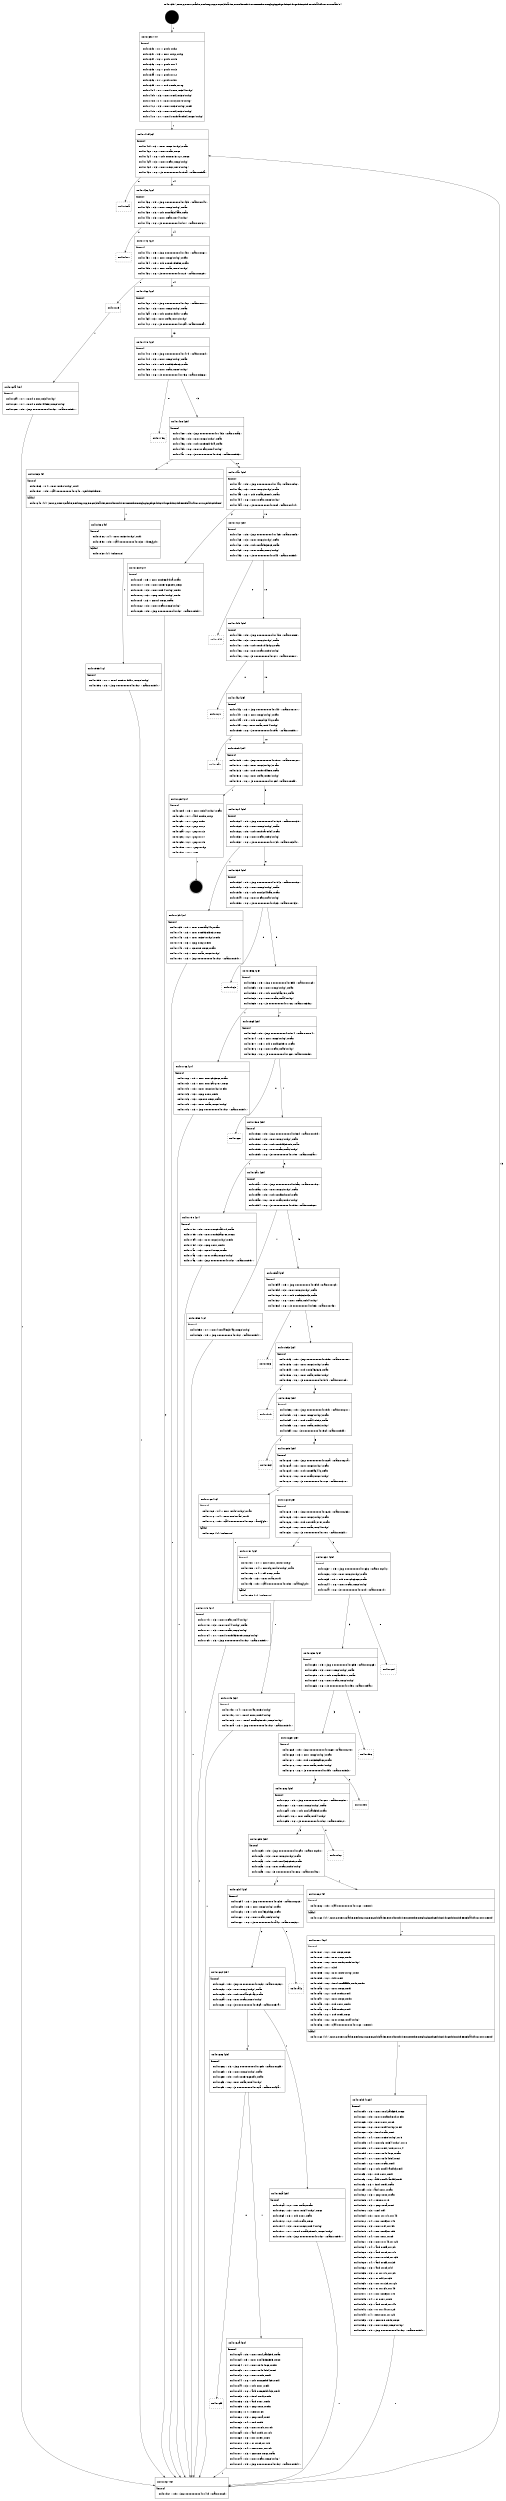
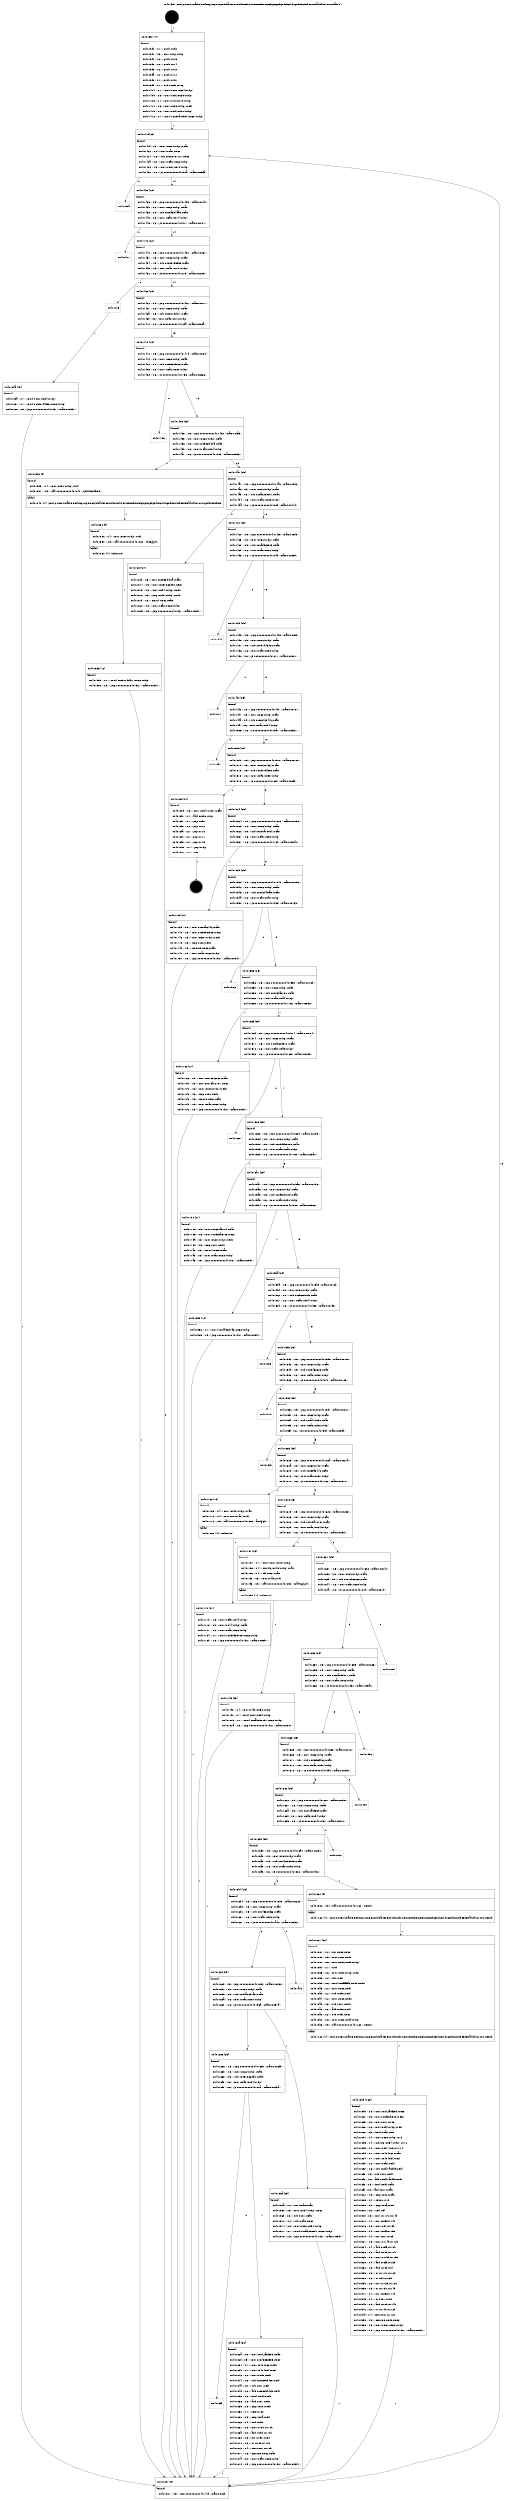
edge "0x401605 [25]" -> "0x40161e [25]": added, label "4"
